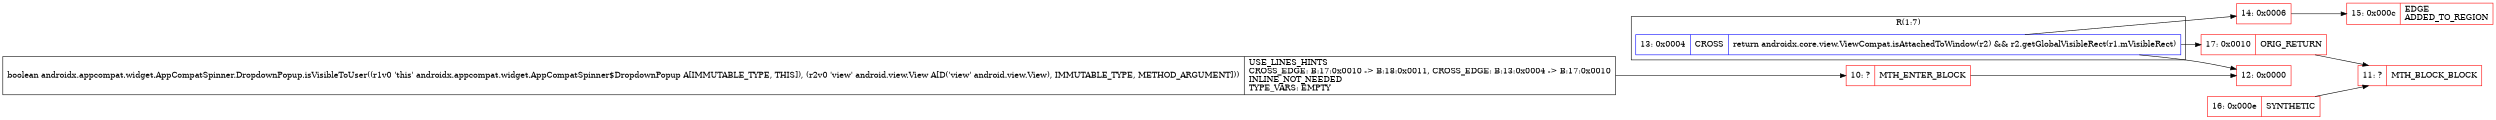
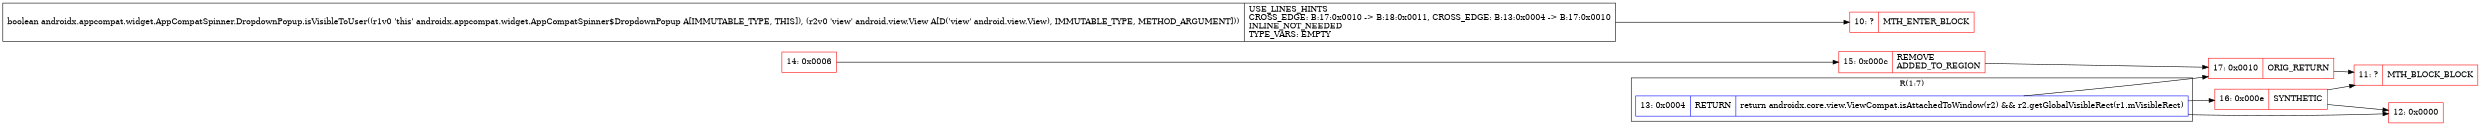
node "15: 0x000c": text "EDGE" -> "REMOVE"
edge "13: 0x0004" -> "14: 0x0006": now "13: 0x0004" -> "16: 0x000e"
node "13: 0x0004": text "CROSS" -> "RETURN"
edge "15: 0x000c" -> "17: 0x0010": added
edge "10: ?" -> "12: 0x0000": now "16: 0x000e" -> "12: 0x0000"
